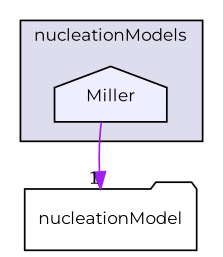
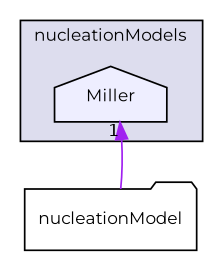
edge "Miller" -> "nucleationModel": reversed
